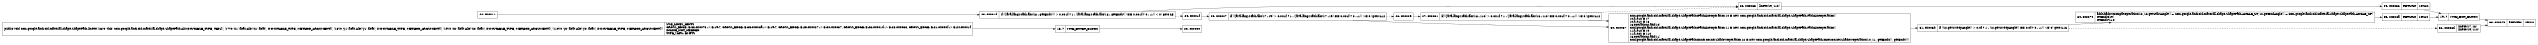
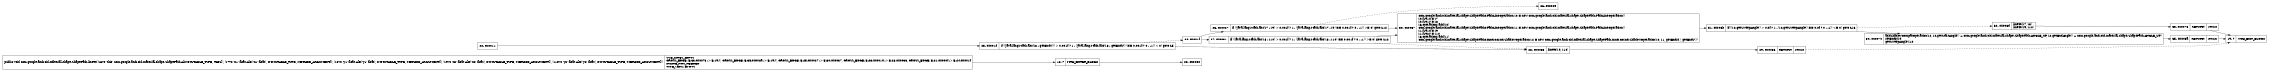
edge "29: 0x0036" -> "19: ?": style solid -> dashed
edge "26: 0x0029" -> "27: 0x0031": now "24: 0x001f" -> "27: 0x0031"
node "34: 0x0074": text "setEndY(r10)" -> "getSweepAngle(r10)"
edge "19: ?" -> "33: 0x0073": reversed
